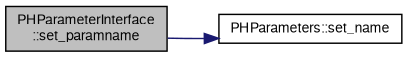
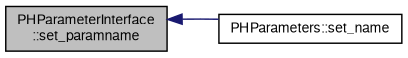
edge "PHParameterInterface ::set_paramname" -> "PHParameters::set_name": reversed
